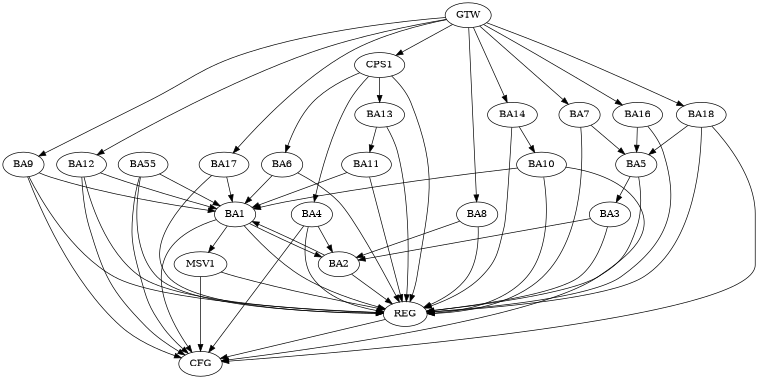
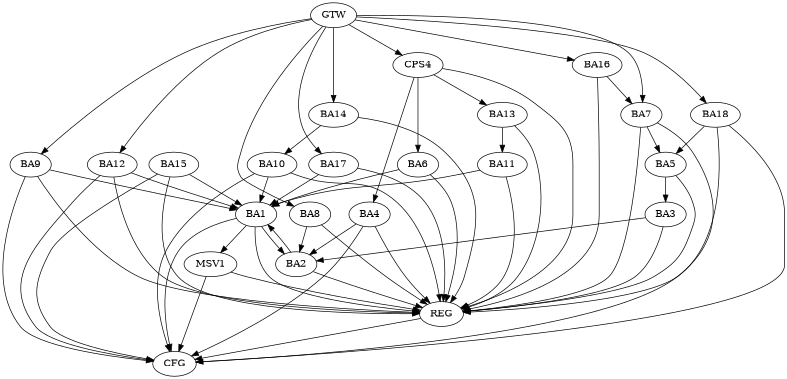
node "CPS1": label "CPS1" -> "CPS4"
edge "BA16" -> "BA5": now "BA16" -> "BA7"
node "BA55": label "BA55" -> "BA15"
edge "BA7" -> "CFG": added
